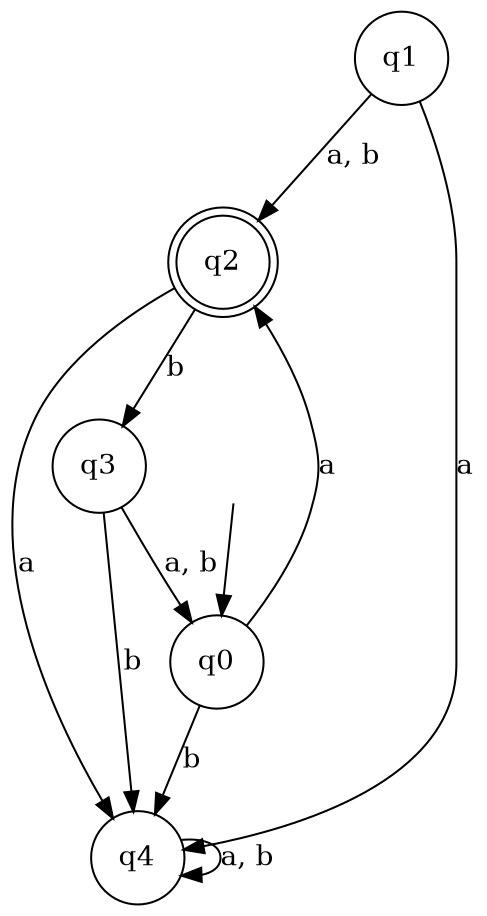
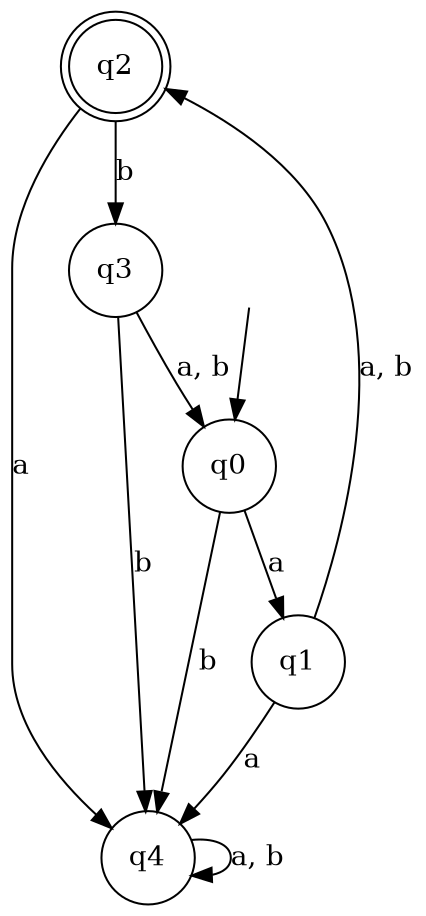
edge "q0" -> "q2": now "q0" -> "q1"
